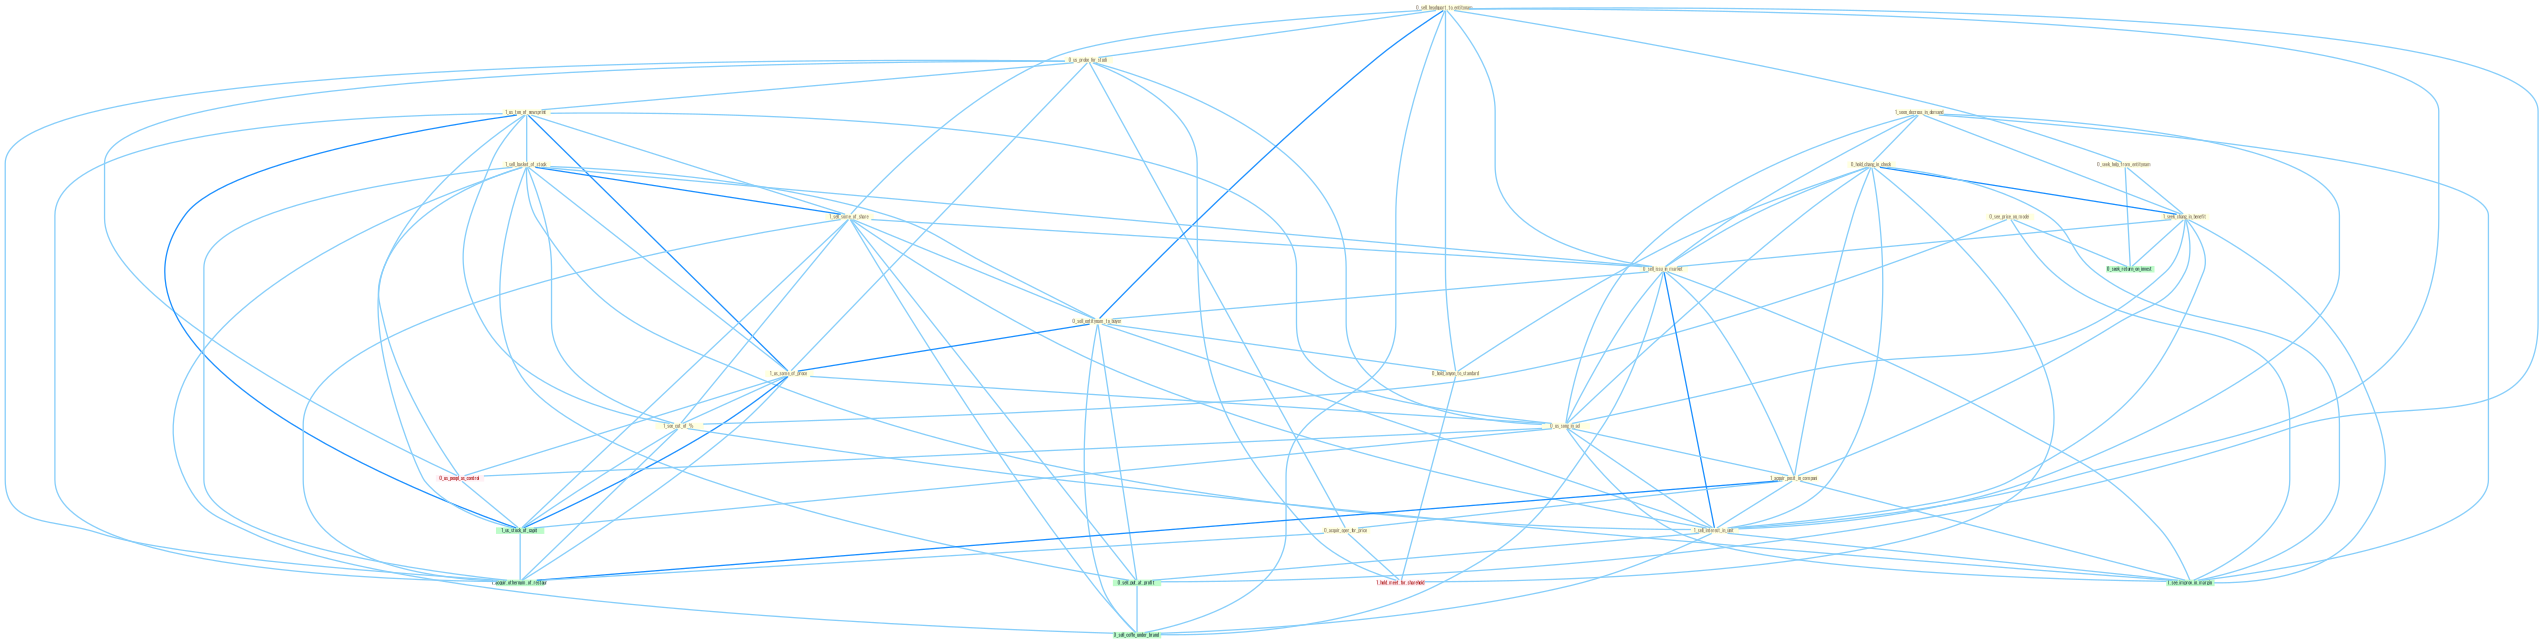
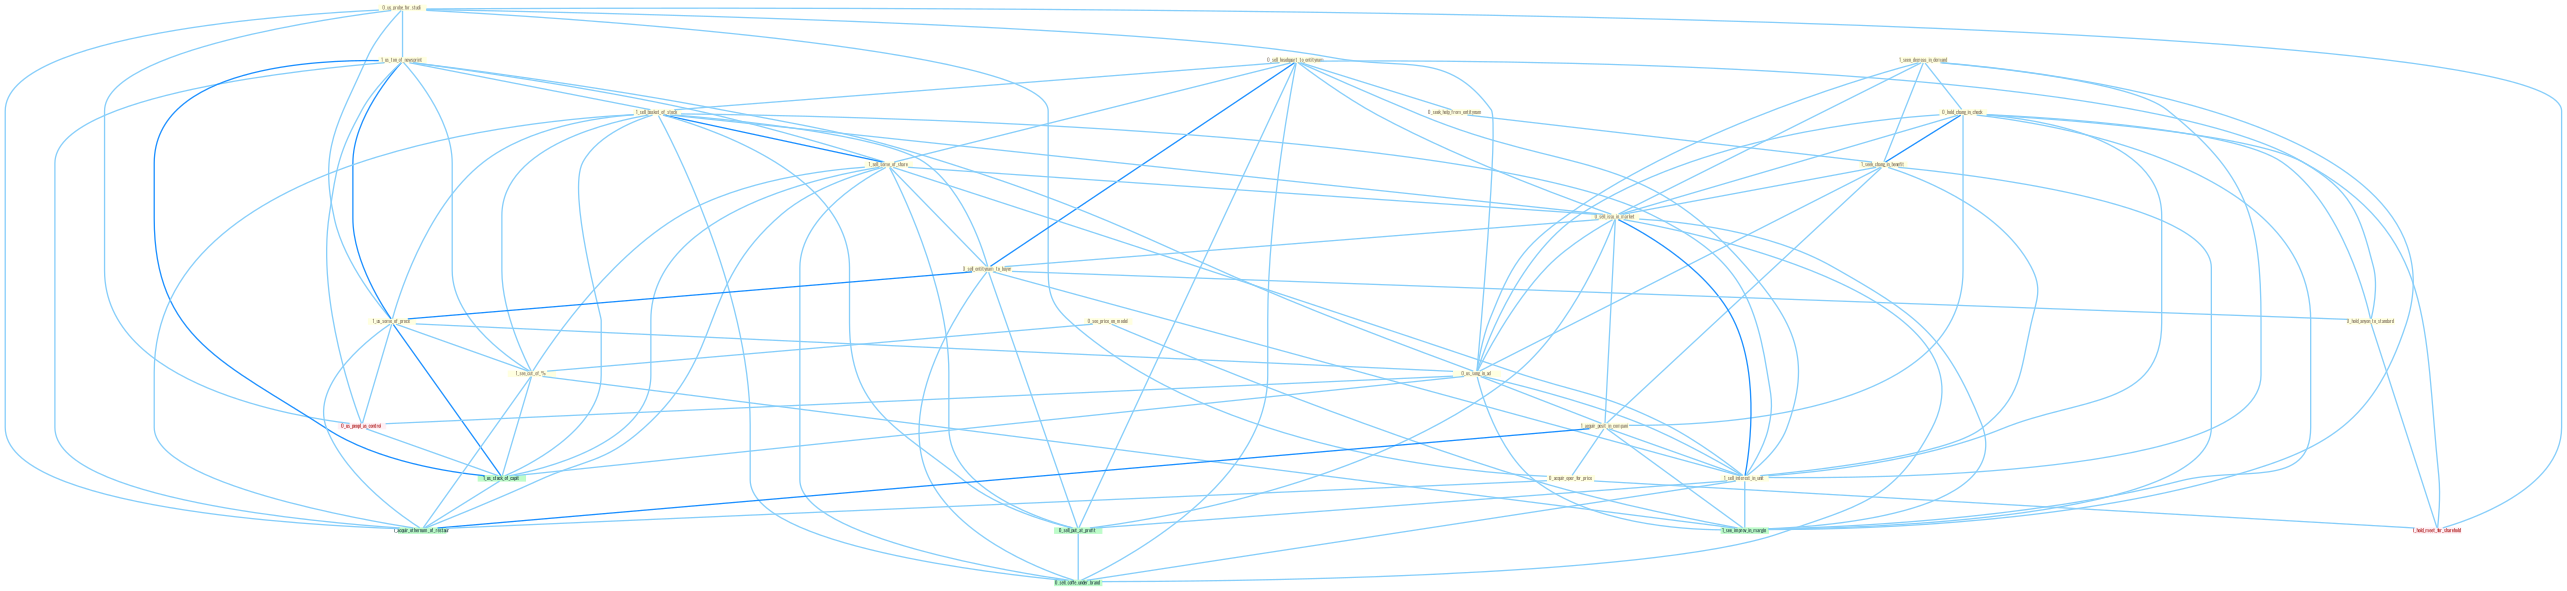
edge "0_sell_headquart_to_entitynam" -- "0_us_probe_for_studi": now "0_sell_headquart_to_entitynam" -- "1_sell_basket_of_stock"
node "0_seek_return_on_invest": removed
edge "0_sell_issu_in_market" -- "0_sell_put_at_profit": added
